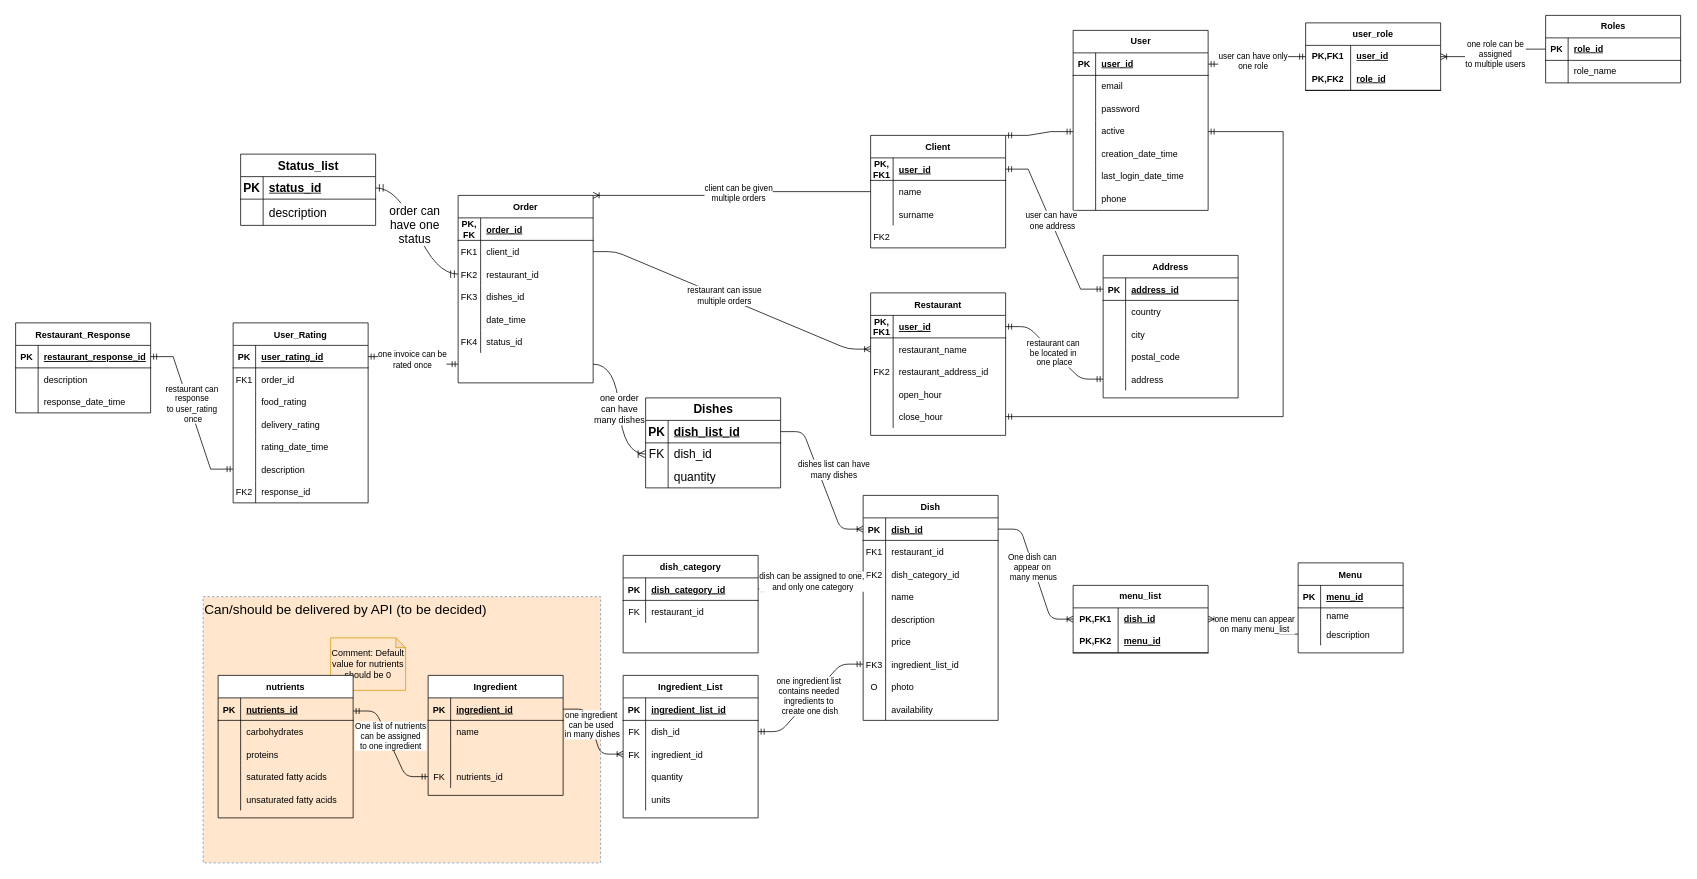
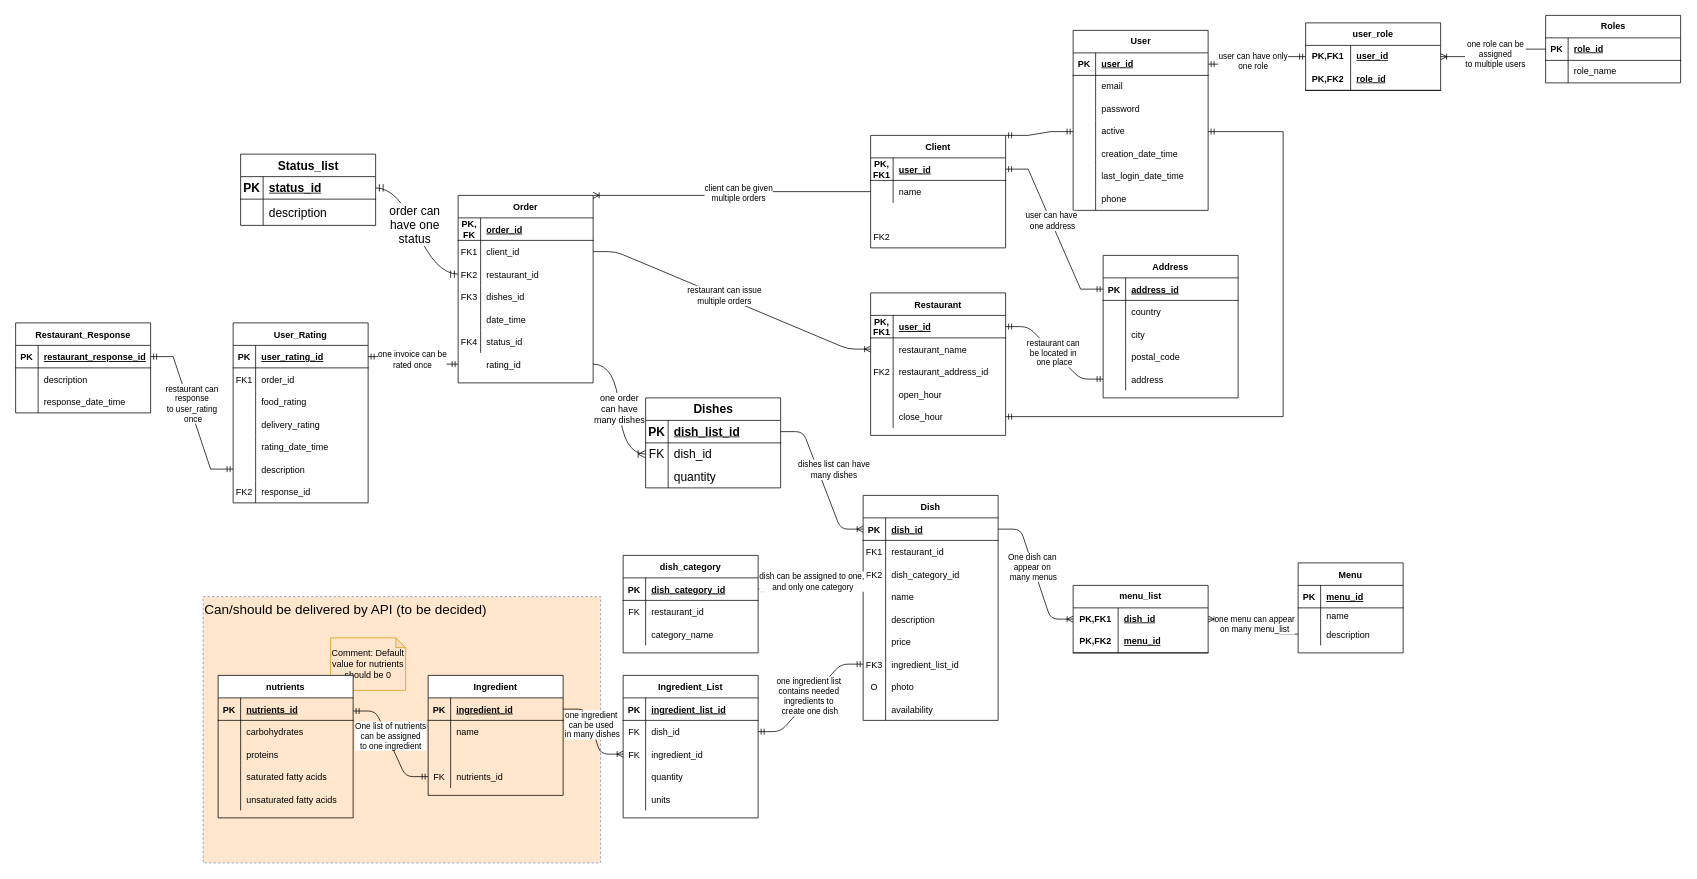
node "surname": removed
node "rating_id": added
node "category_name": added
